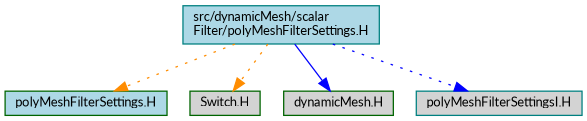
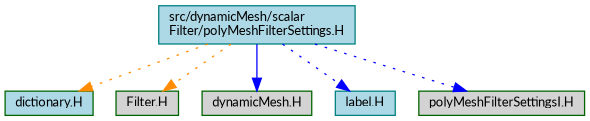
node "polyMeshFilterSettings.H": label "polyMeshFilterSettings.H" -> "dictionary.H"
node "Switch.H": label "Switch.H" -> "Filter.H"
node "label.H": added
node "polyMeshFilterSettingsI.H": color teal -> darkgreen
